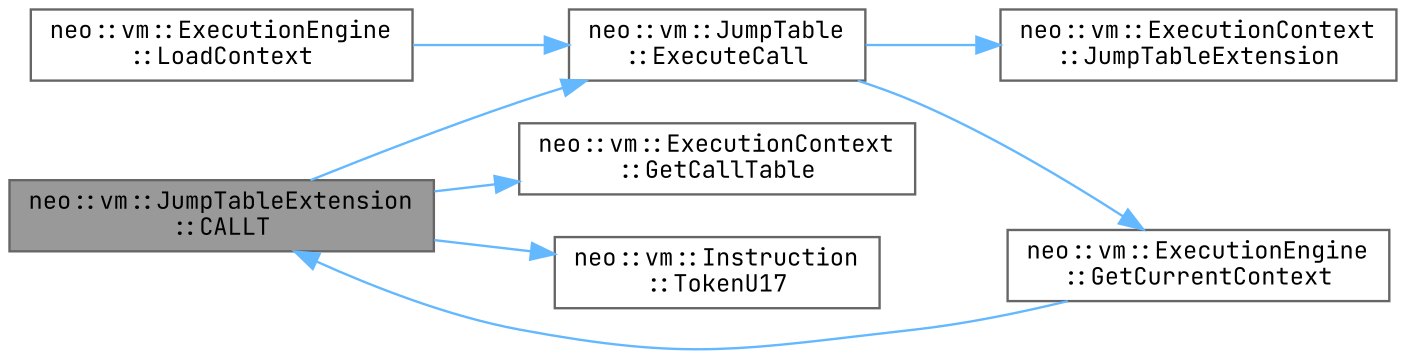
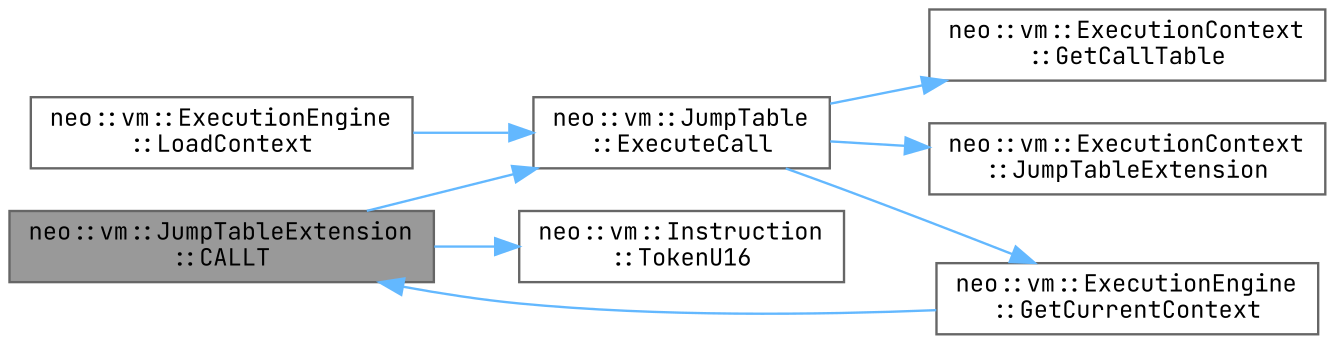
edge "neo::vm::JumpTableExtension ::CALLT" -> "neo::vm::ExecutionContext ::GetCallTable": now "neo::vm::JumpTable ::ExecuteCall" -> "neo::vm::ExecutionContext ::GetCallTable"
node "neo::vm::Instruction ::TokenU17": label "neo::vm::Instruction ::TokenU17" -> "neo::vm::Instruction ::TokenU16"
